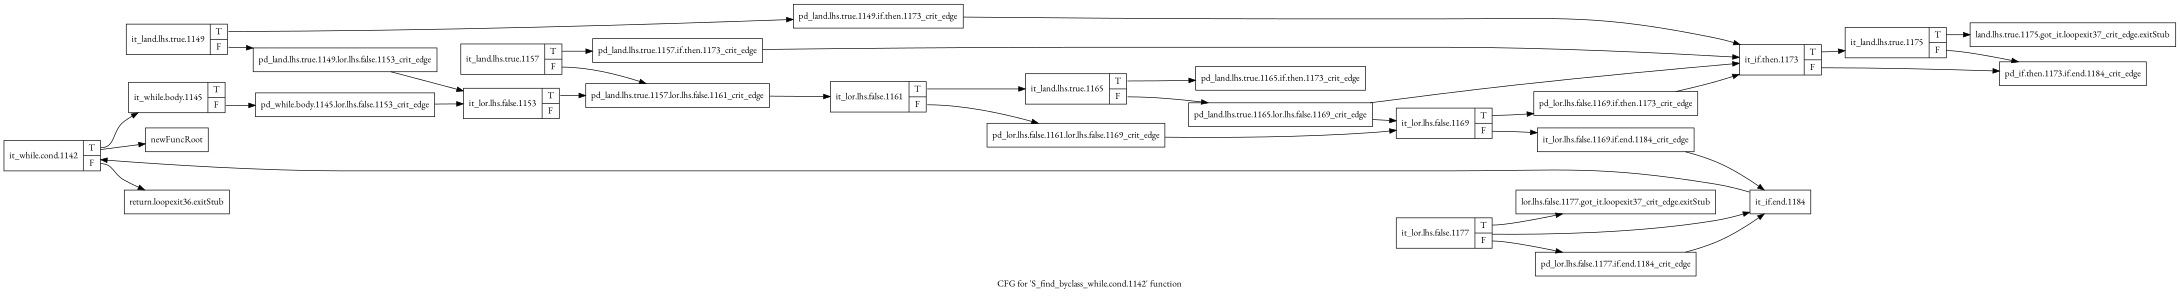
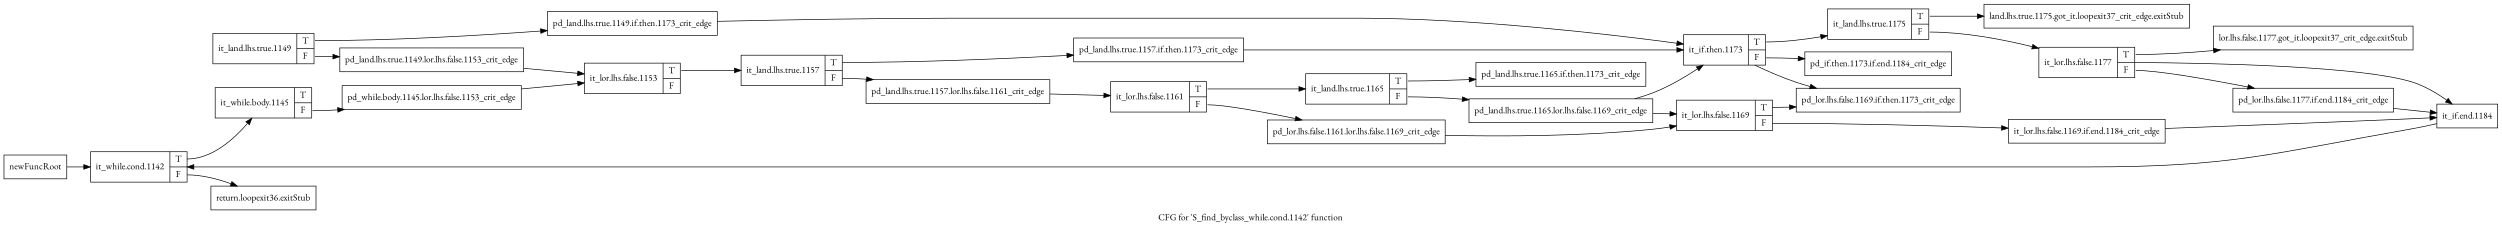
edge "it_land.lhs.true.1175" -> "pd_if.then.1173.if.end.1184_crit_edge": now "it_land.lhs.true.1175" -> "it_lor.lhs.false.1177"
edge "pd_lor.lhs.false.1169.if.then.1173_crit_edge" -> "it_if.then.1173": reversed
edge "it_lor.lhs.false.1153" -> "pd_land.lhs.true.1157.lor.lhs.false.1161_crit_edge": now "it_lor.lhs.false.1153" -> "it_land.lhs.true.1157"
edge "it_while.cond.1142" -> "newFuncRoot": reversed
